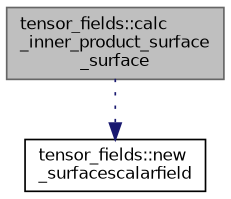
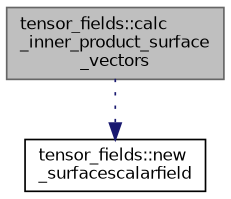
node "tensor_fields::calc _inner_product_surface _surface": label "tensor_fields::calc _inner_product_surface _surface" -> "tensor_fields::calc _inner_product_surface _vectors"
